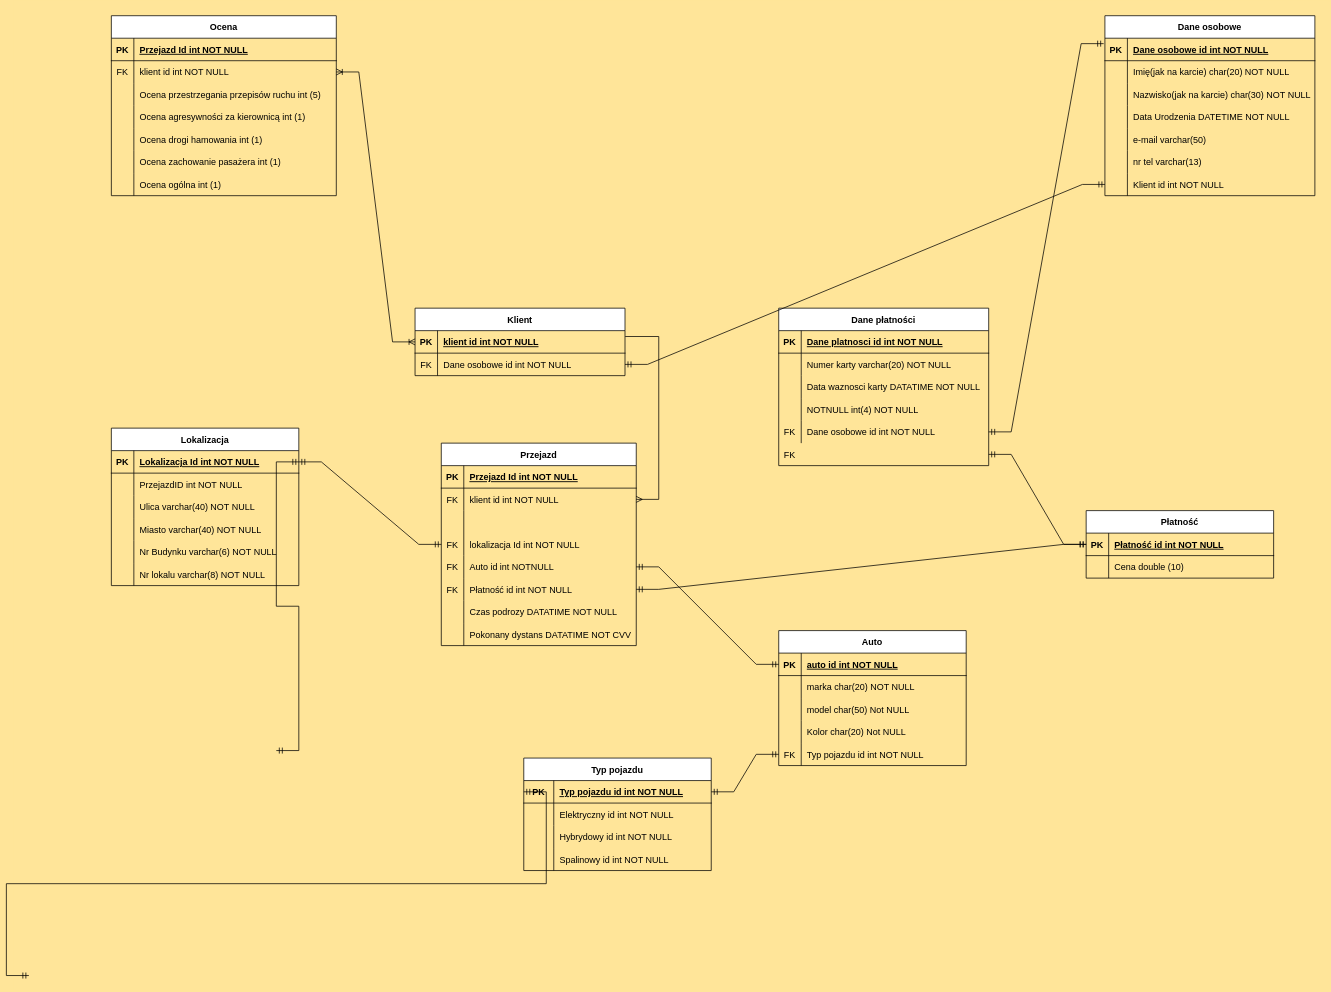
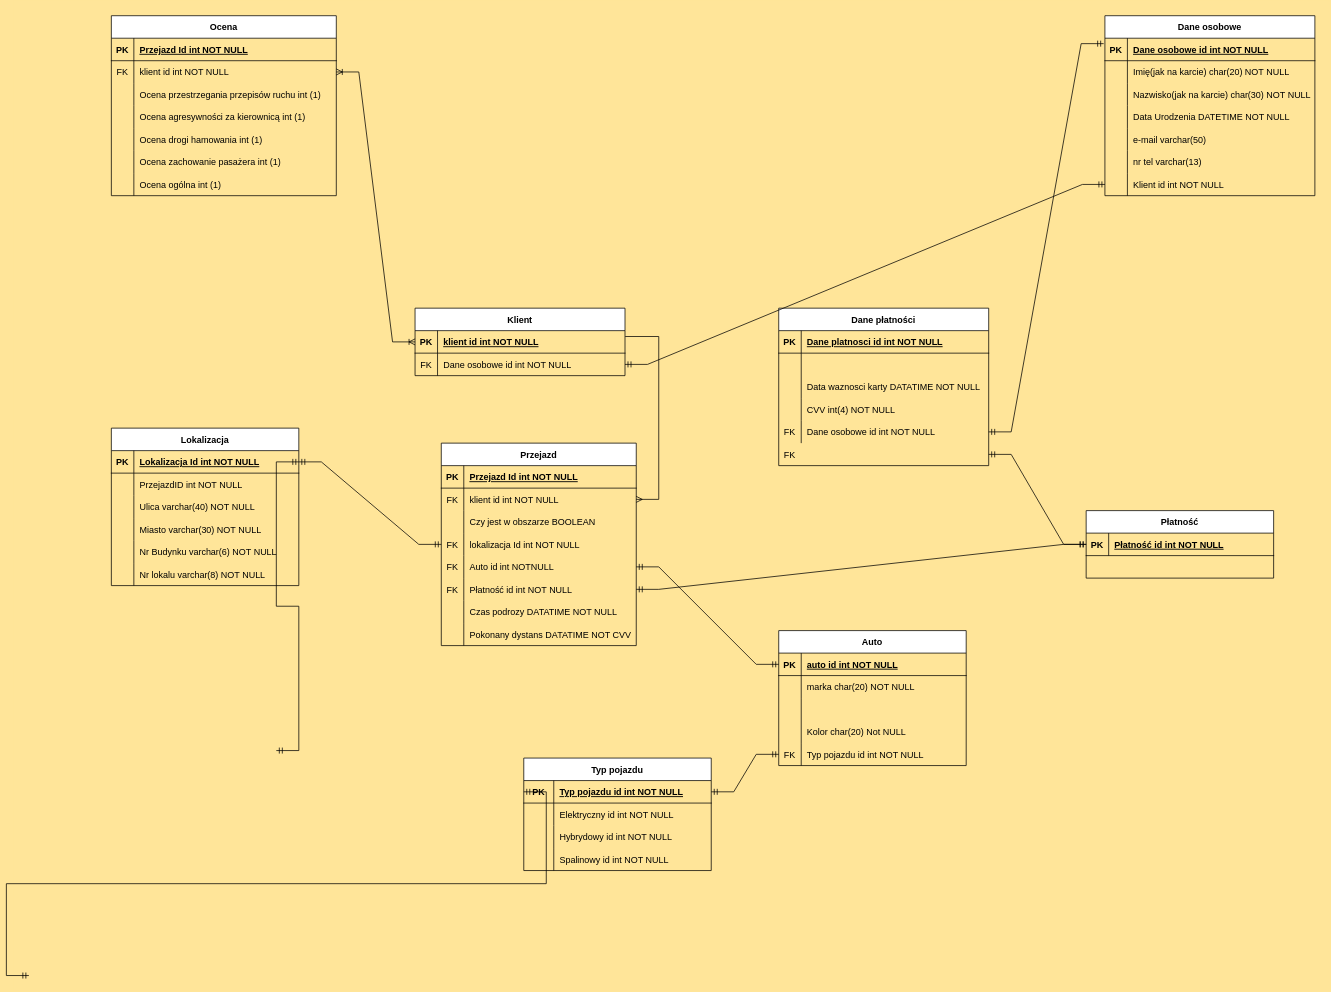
node "Ocena przestrzegania przepisów ruchu int (5)": label "Ocena przestrzegania przepisów ruchu int (5)" -> "Ocena przestrzegania przepisów ruchu int (1)"
node "Numer karty varchar(20) NOT NULL": removed
node "NOTNULL int(4) NOT NULL": label "NOTNULL int(4) NOT NULL" -> "CVV int(4) NOT NULL"
node "Czy jest w obszarze BOOLEAN": added
node "Miasto varchar(40) NOT NULL": label "Miasto varchar(40) NOT NULL" -> "Miasto varchar(30) NOT NULL"
node "Cena double (10)": removed
node "model char(50) Not NULL": removed
